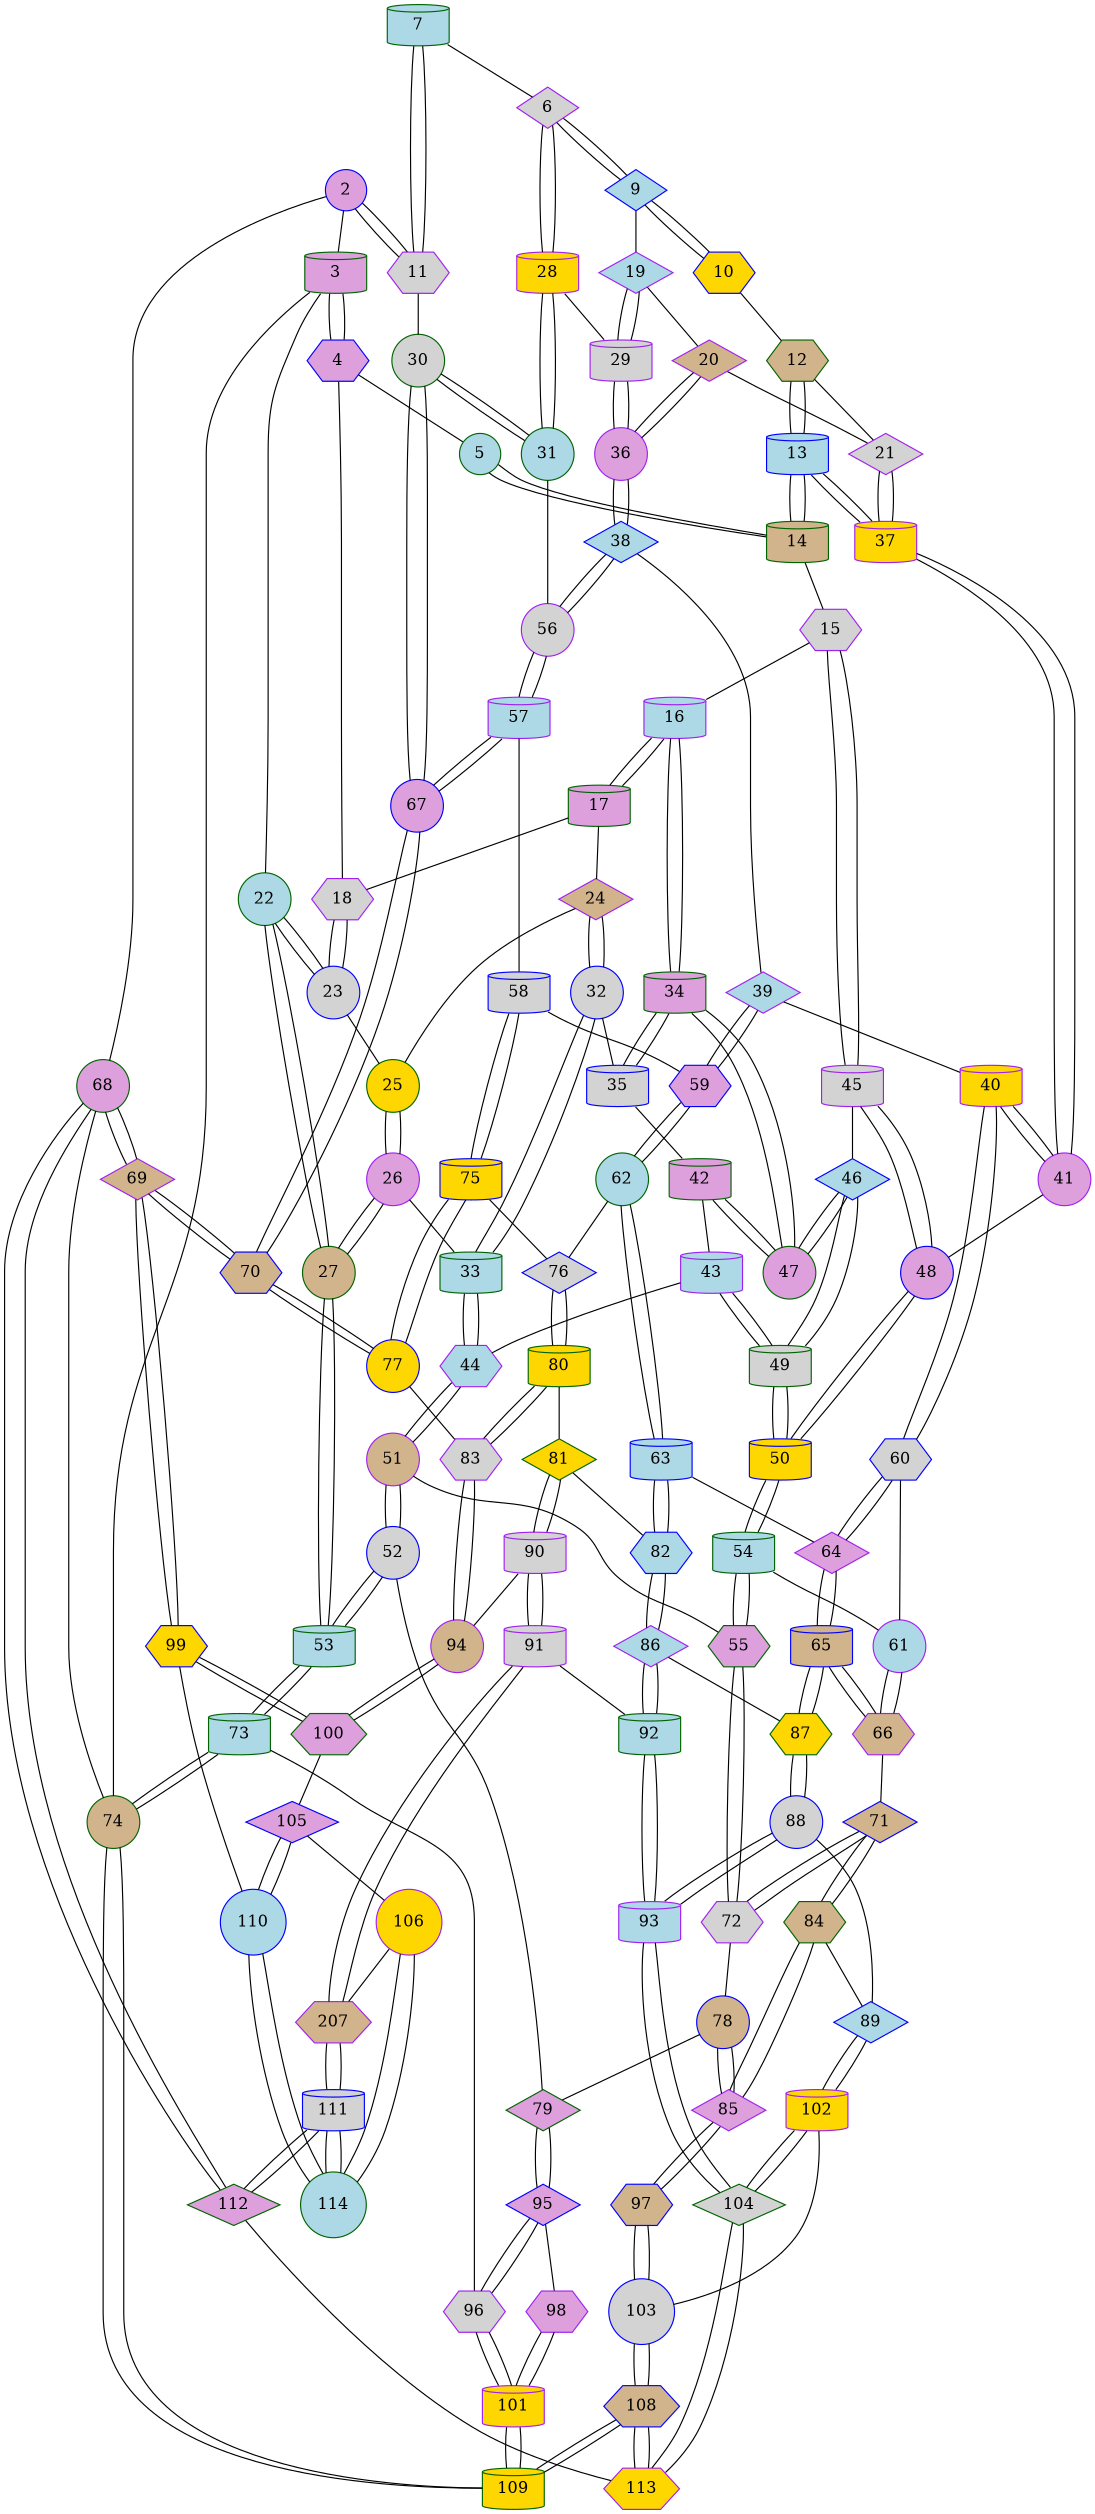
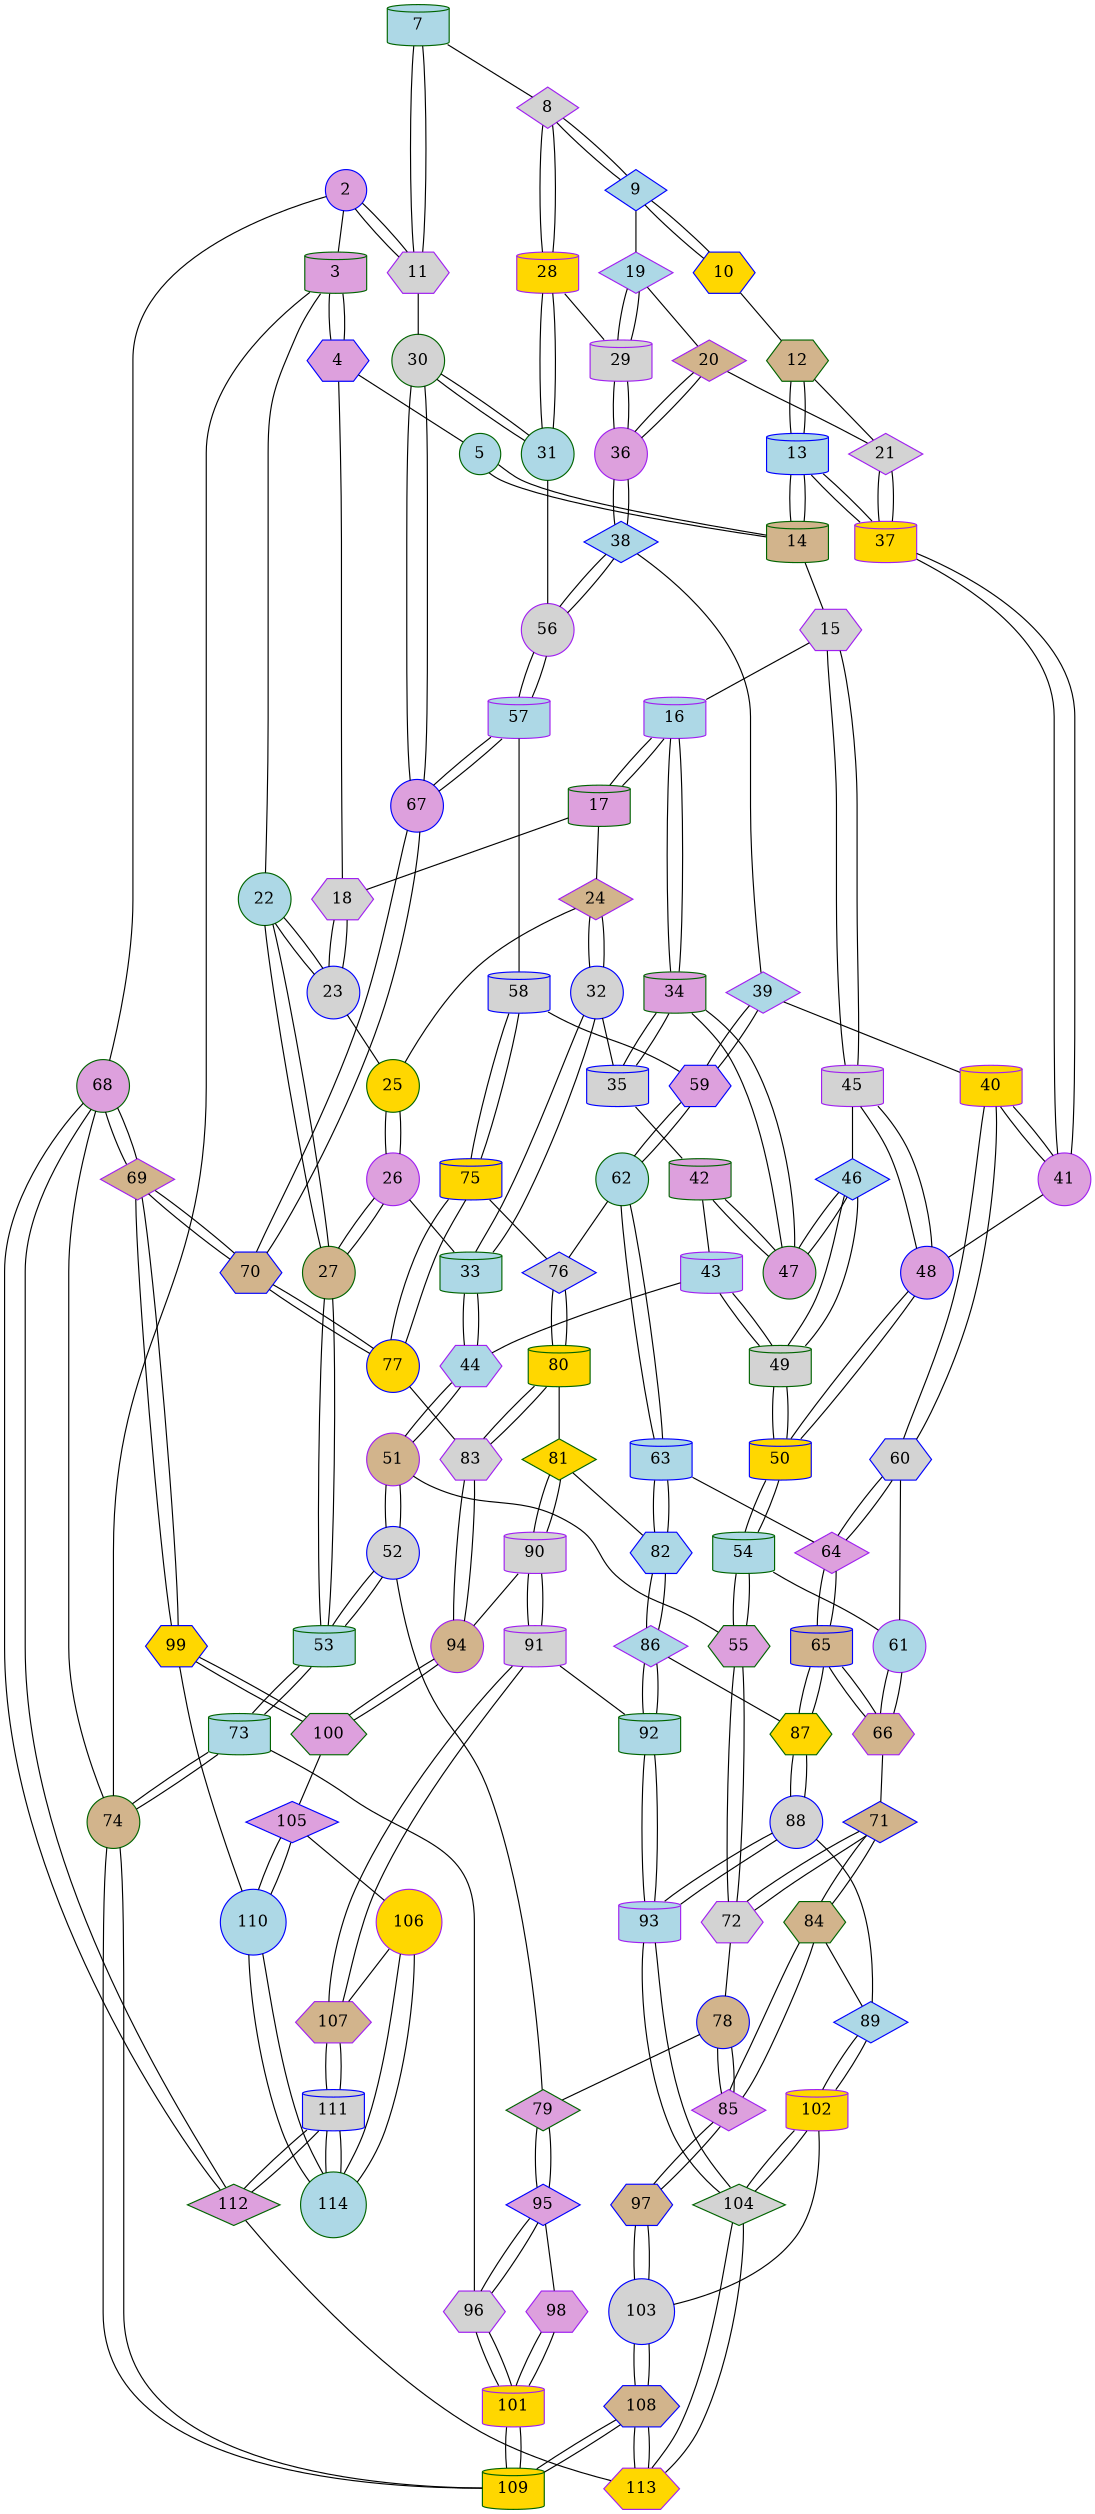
node "6": label "6" -> "8"
node "207": label "207" -> "107"
